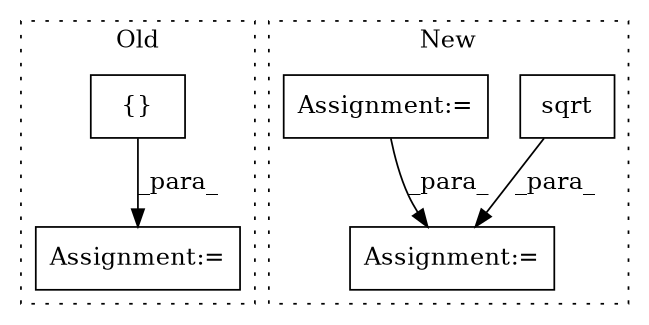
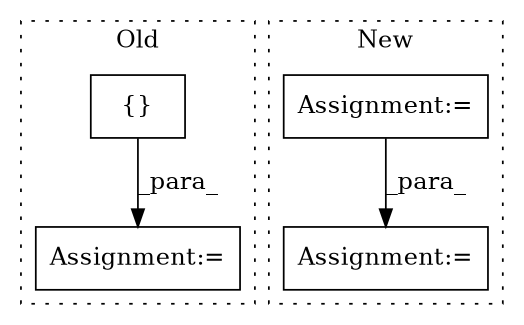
node "sqrt": removed
